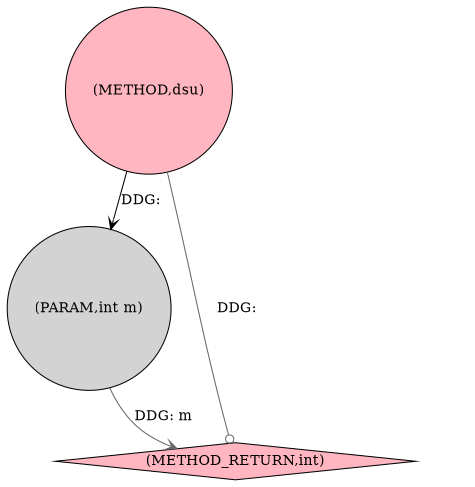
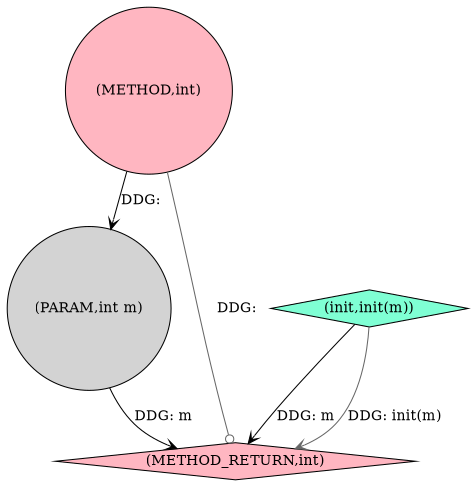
node "(METHOD,dsu)": label "(METHOD,dsu)" -> "(METHOD,int)"
node "(init,init(m))": added
edge "(PARAM,int m)" -> "(METHOD_RETURN,int)": color gray40 -> black
